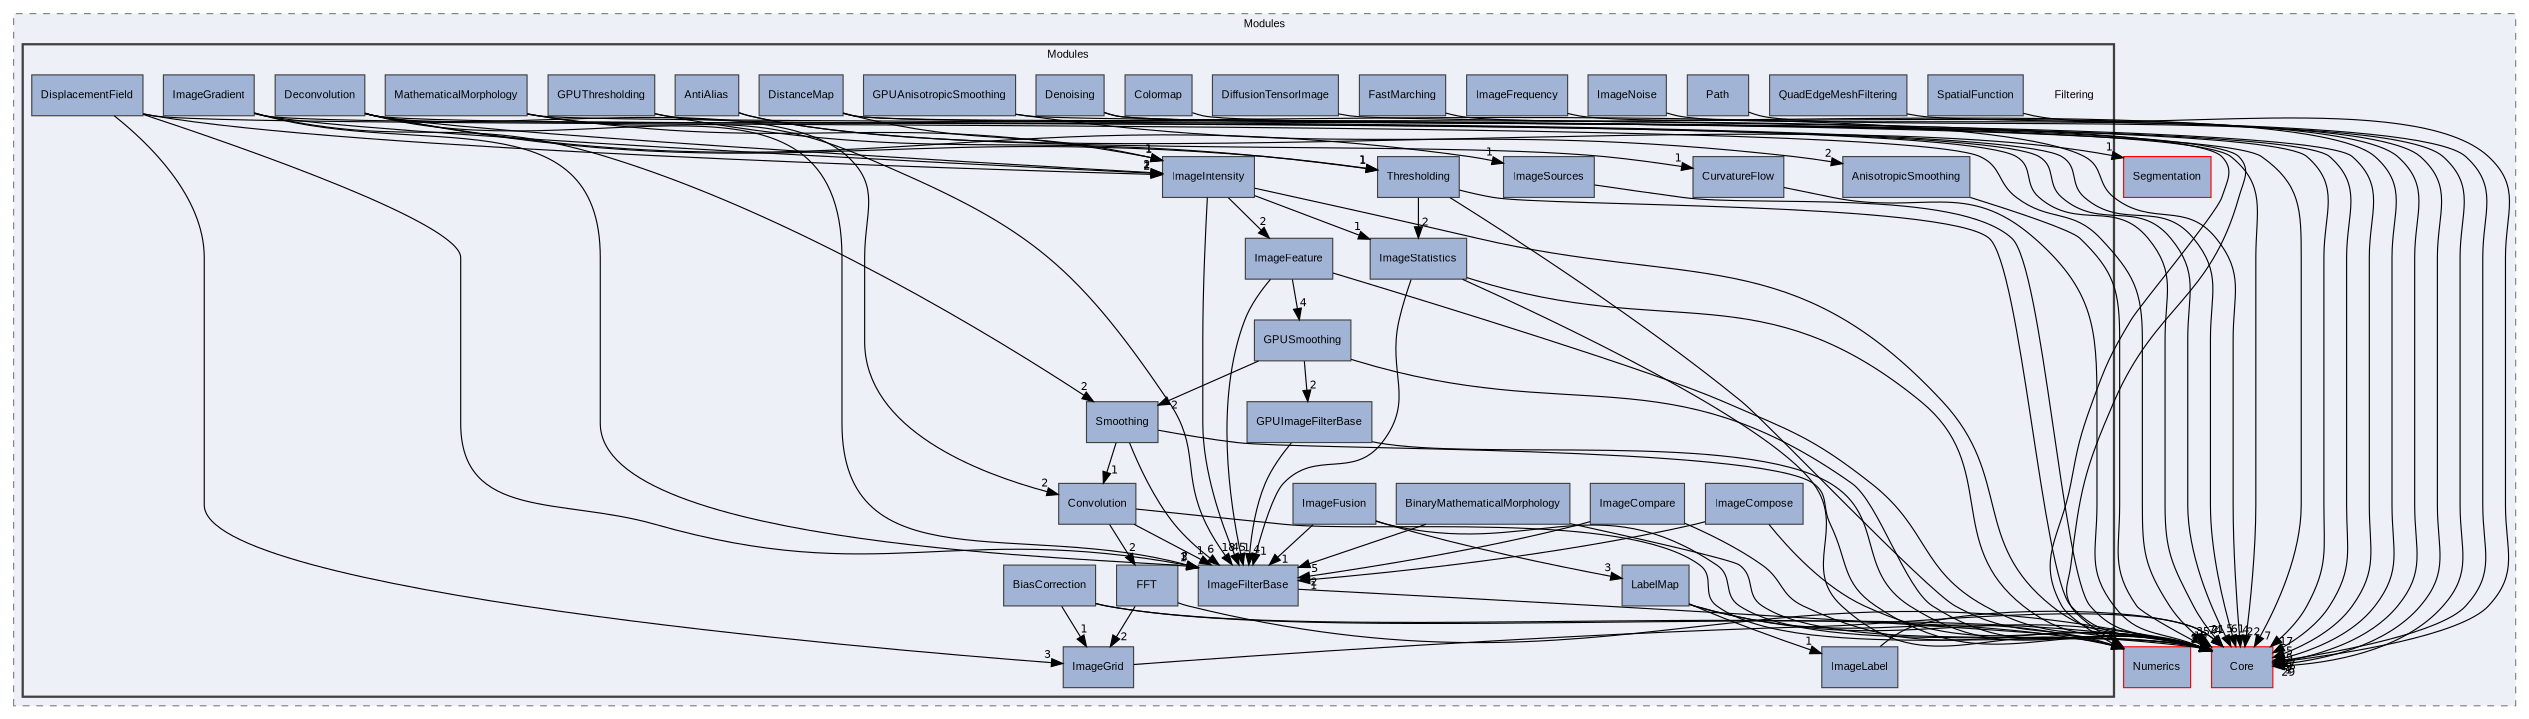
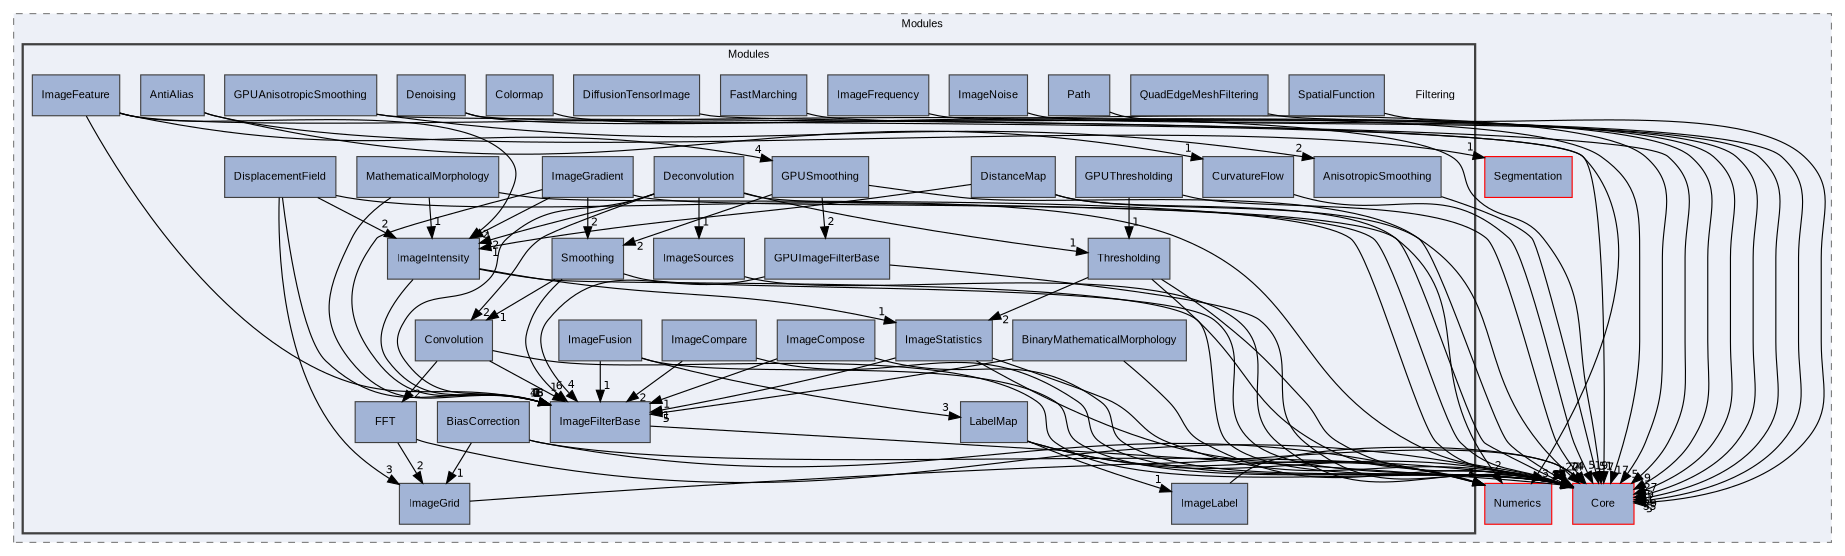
edge "ImageIntensity" -> "ImageFeature": reversed
